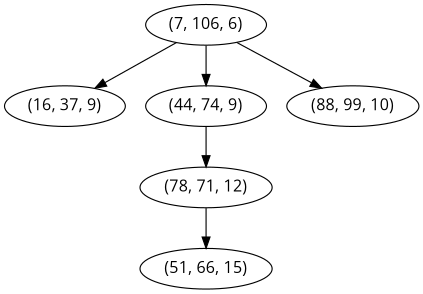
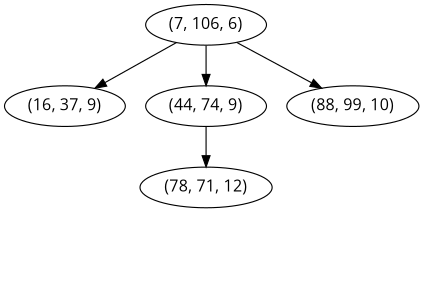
node "(51, 66, 15)": removed
